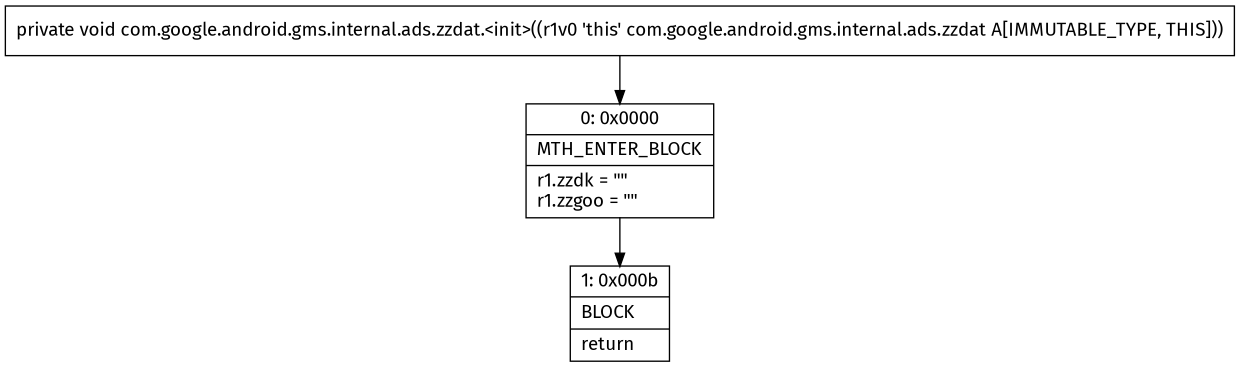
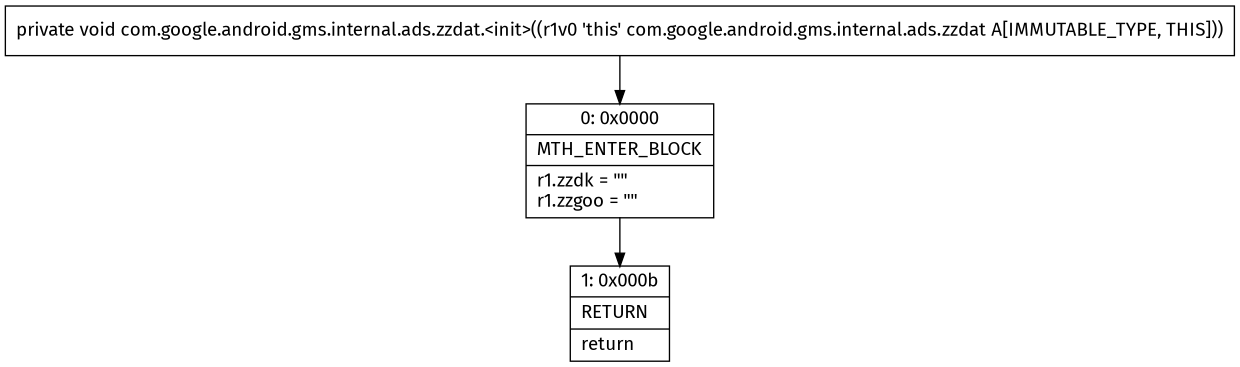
node "1: 0x000b": text "BLOCK" -> "RETURN"
